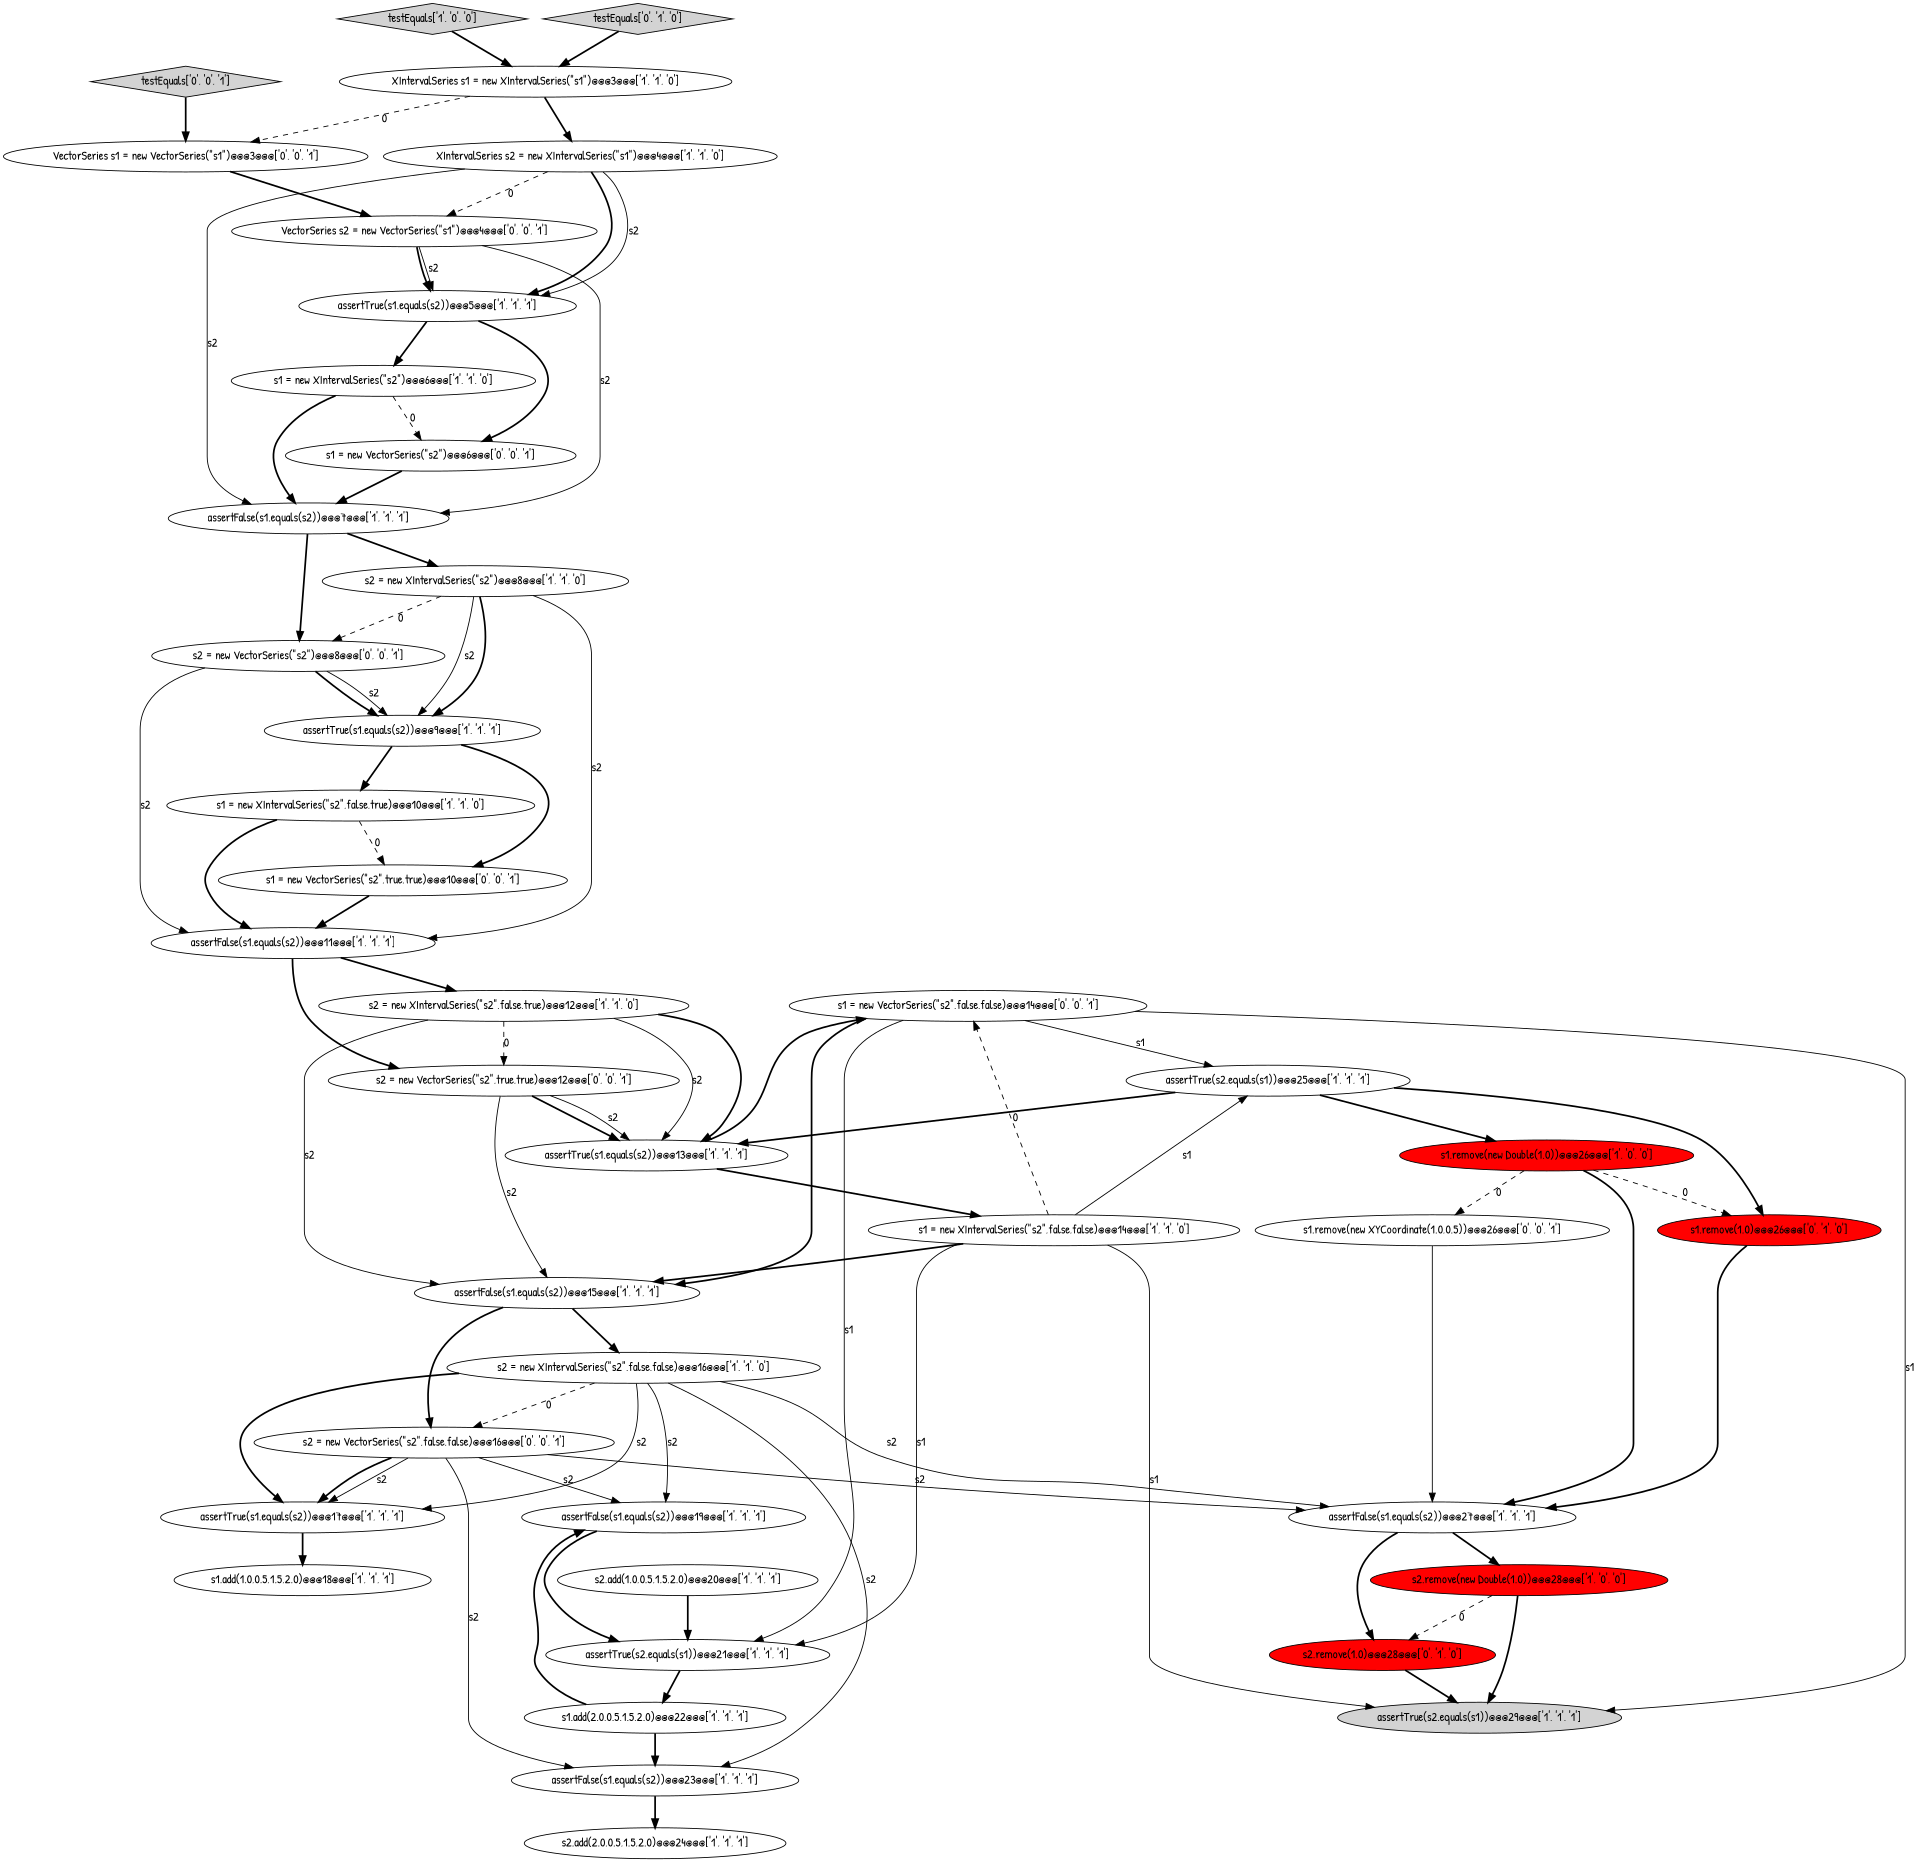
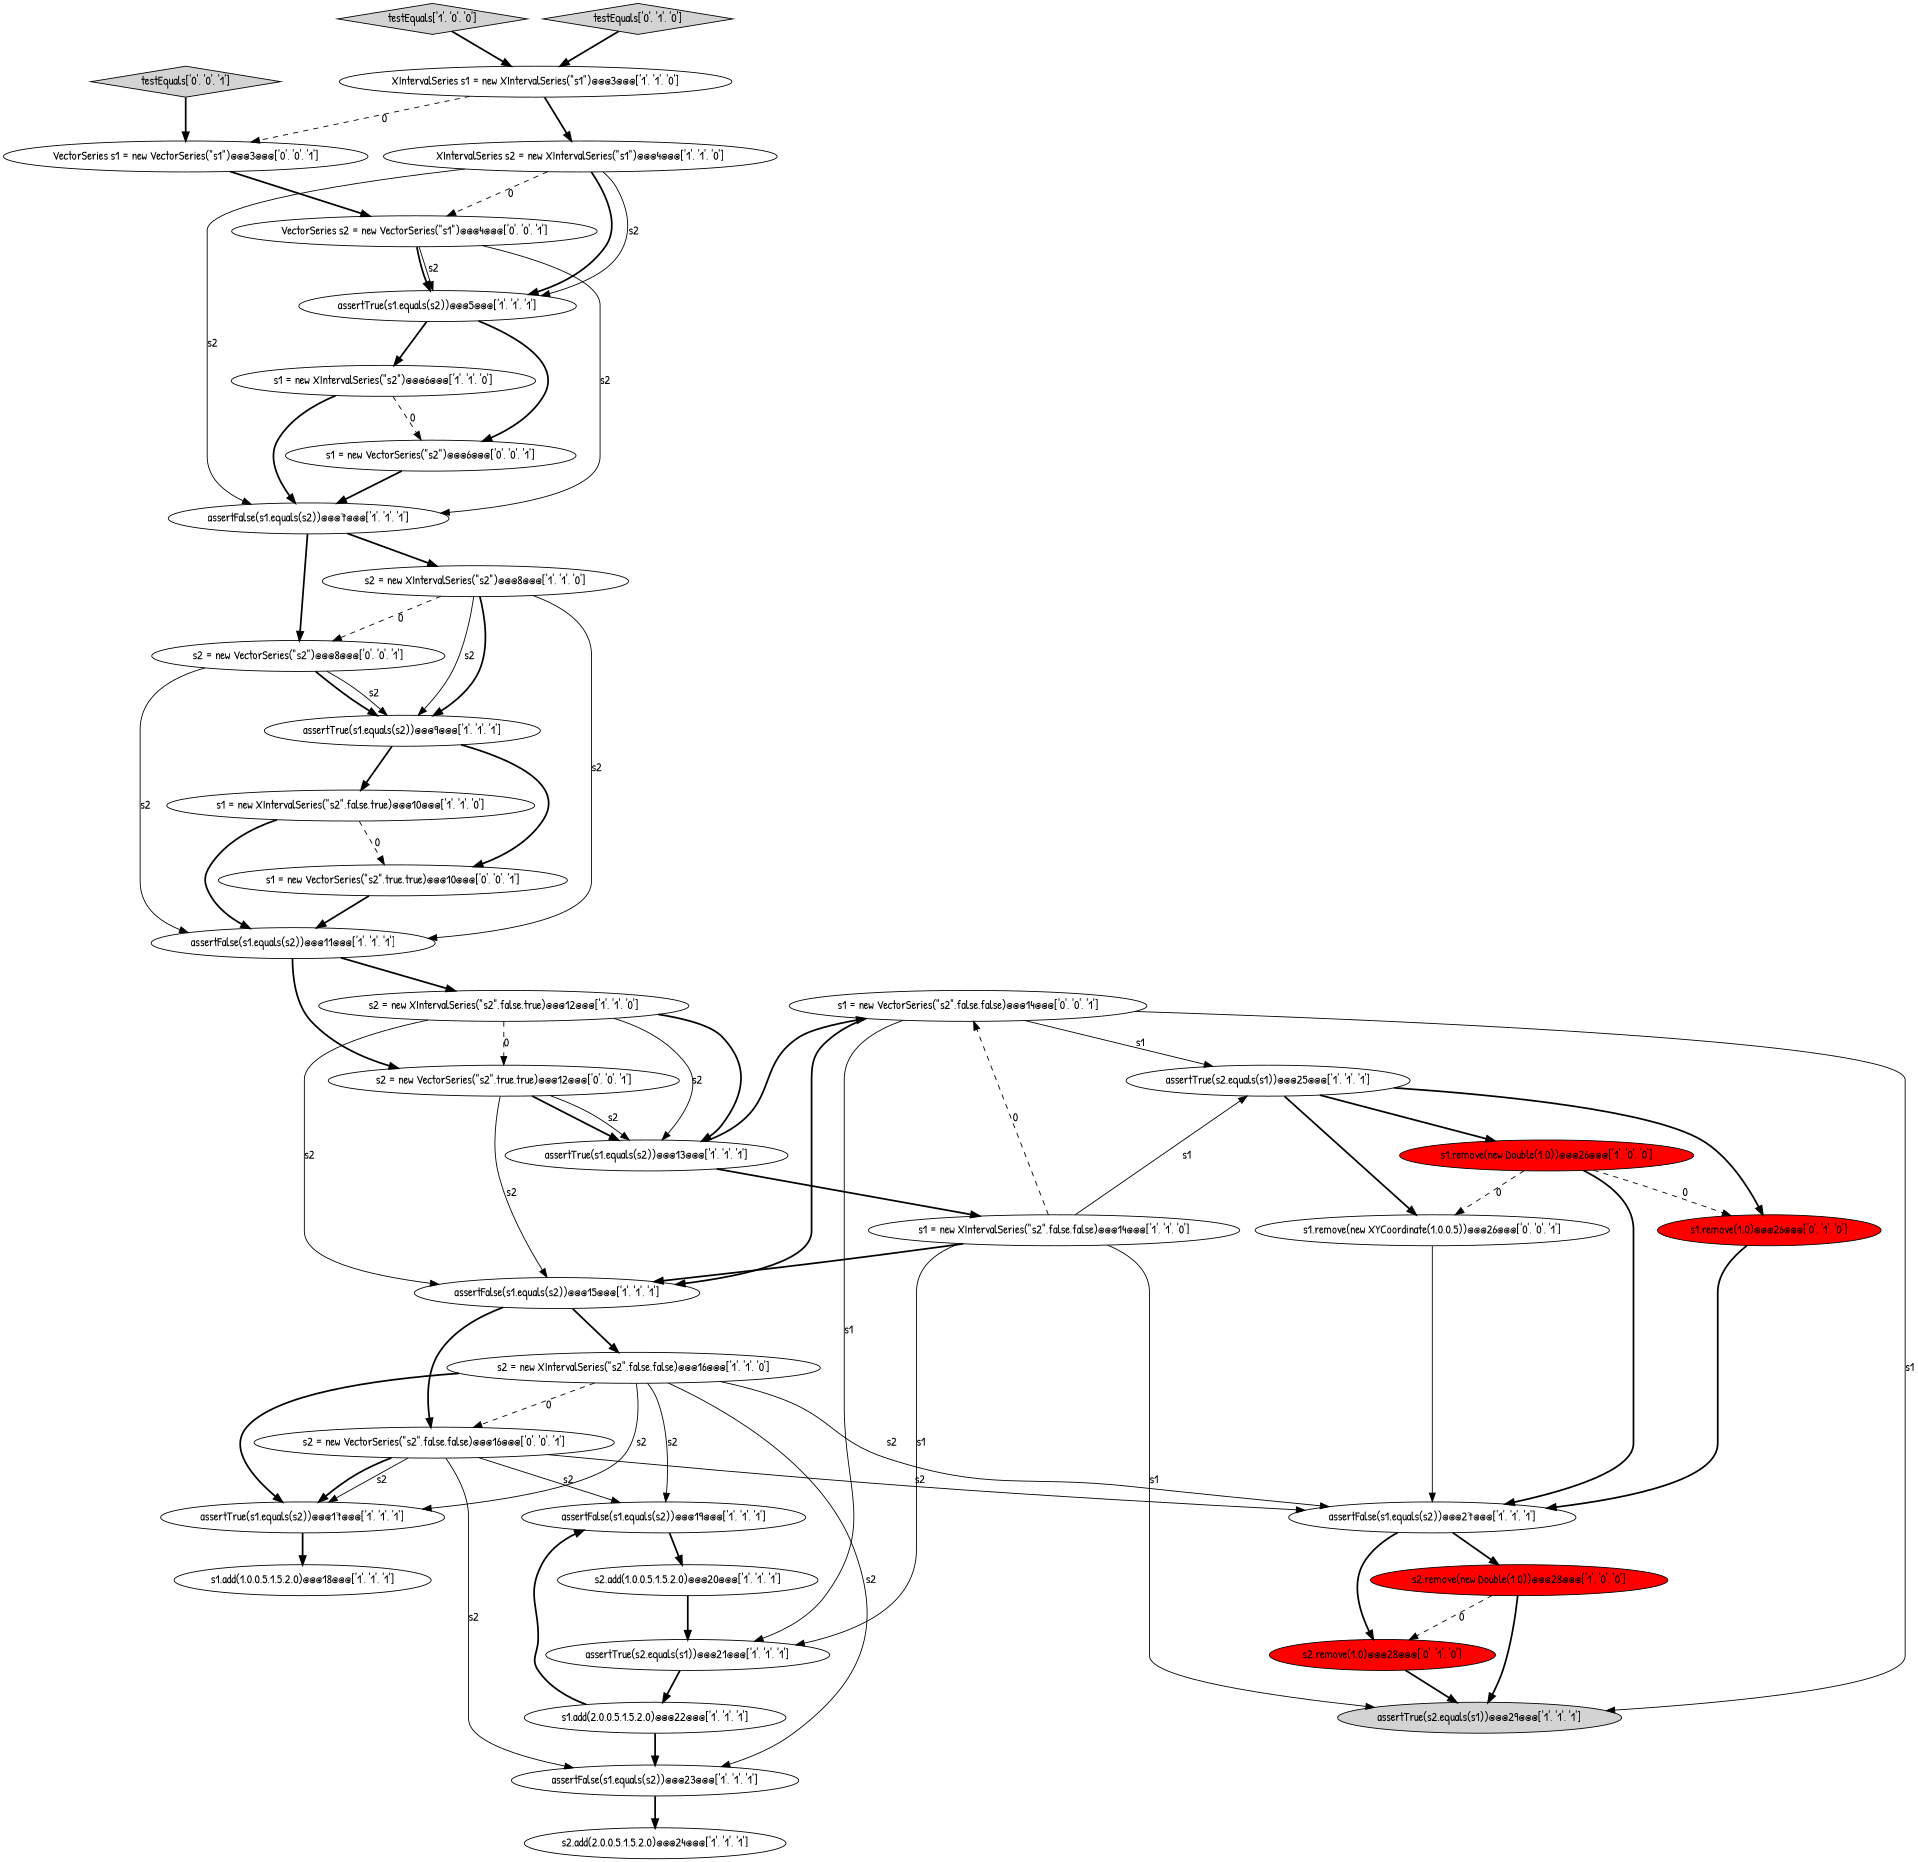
edge "assertTrue(s2.equals(s1))@@@25@@@['1', '1', '1']" -> "assertTrue(s1.equals(s2))@@@13@@@['1', '1', '1']": now "assertTrue(s2.equals(s1))@@@25@@@['1', '1', '1']" -> "s1.remove(new XYCoordinate(1.0,0.5))@@@26@@@['0', '0', '1']"
edge "assertFalse(s1.equals(s2))@@@19@@@['1', '1', '1']" -> "assertTrue(s2.equals(s1))@@@21@@@['1', '1', '1']": now "assertFalse(s1.equals(s2))@@@19@@@['1', '1', '1']" -> "s2.add(1.0,0.5,1.5,2.0)@@@20@@@['1', '1', '1']"
